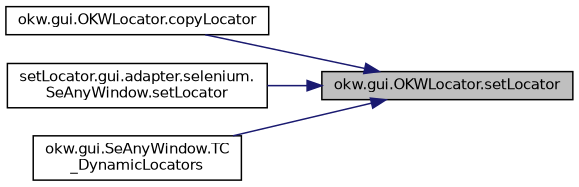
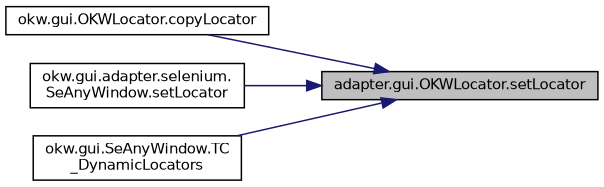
node "setLocator.gui.adapter.selenium. SeAnyWindow.setLocator": label "setLocator.gui.adapter.selenium. SeAnyWindow.setLocator" -> "okw.gui.adapter.selenium. SeAnyWindow.setLocator"
node "okw.gui.OKWLocator.setLocator": label "okw.gui.OKWLocator.setLocator" -> "adapter.gui.OKWLocator.setLocator"
